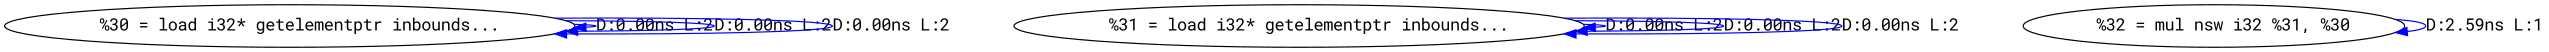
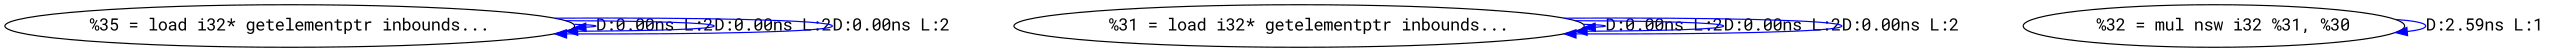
node "%30 = load i32* getelementptr inbounds...": label "%30 = load i32* getelementptr inbounds..." -> "%35 = load i32* getelementptr inbounds..."
